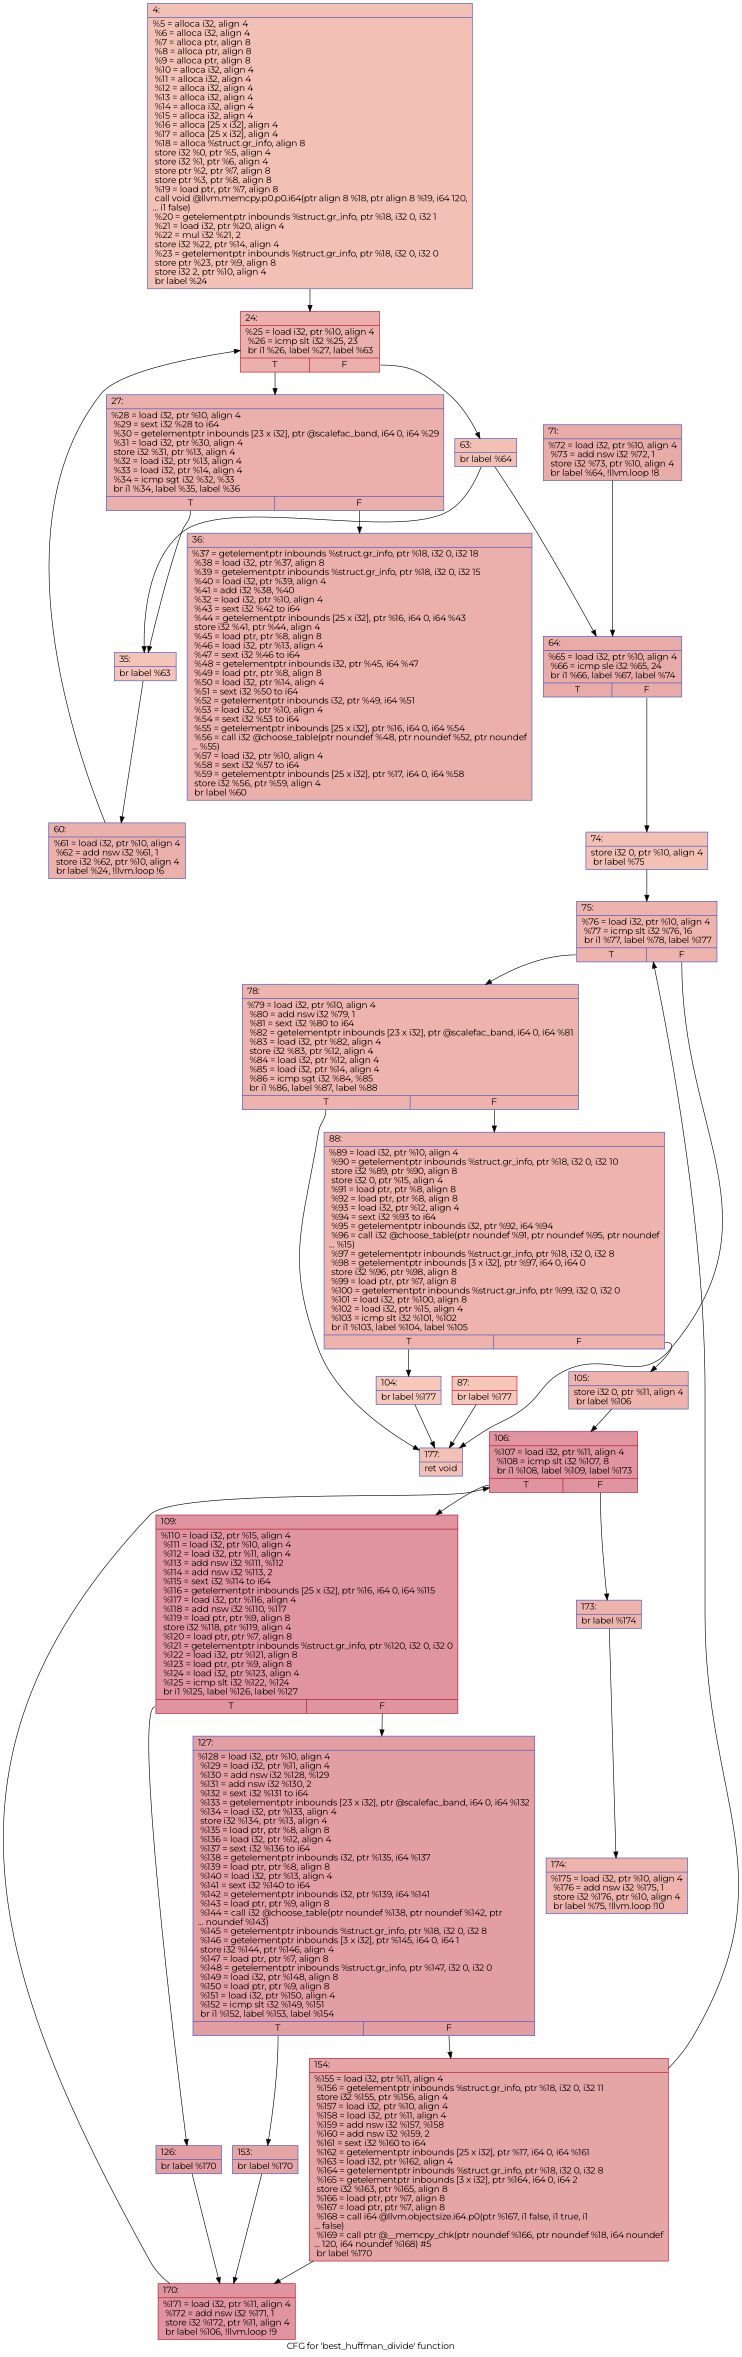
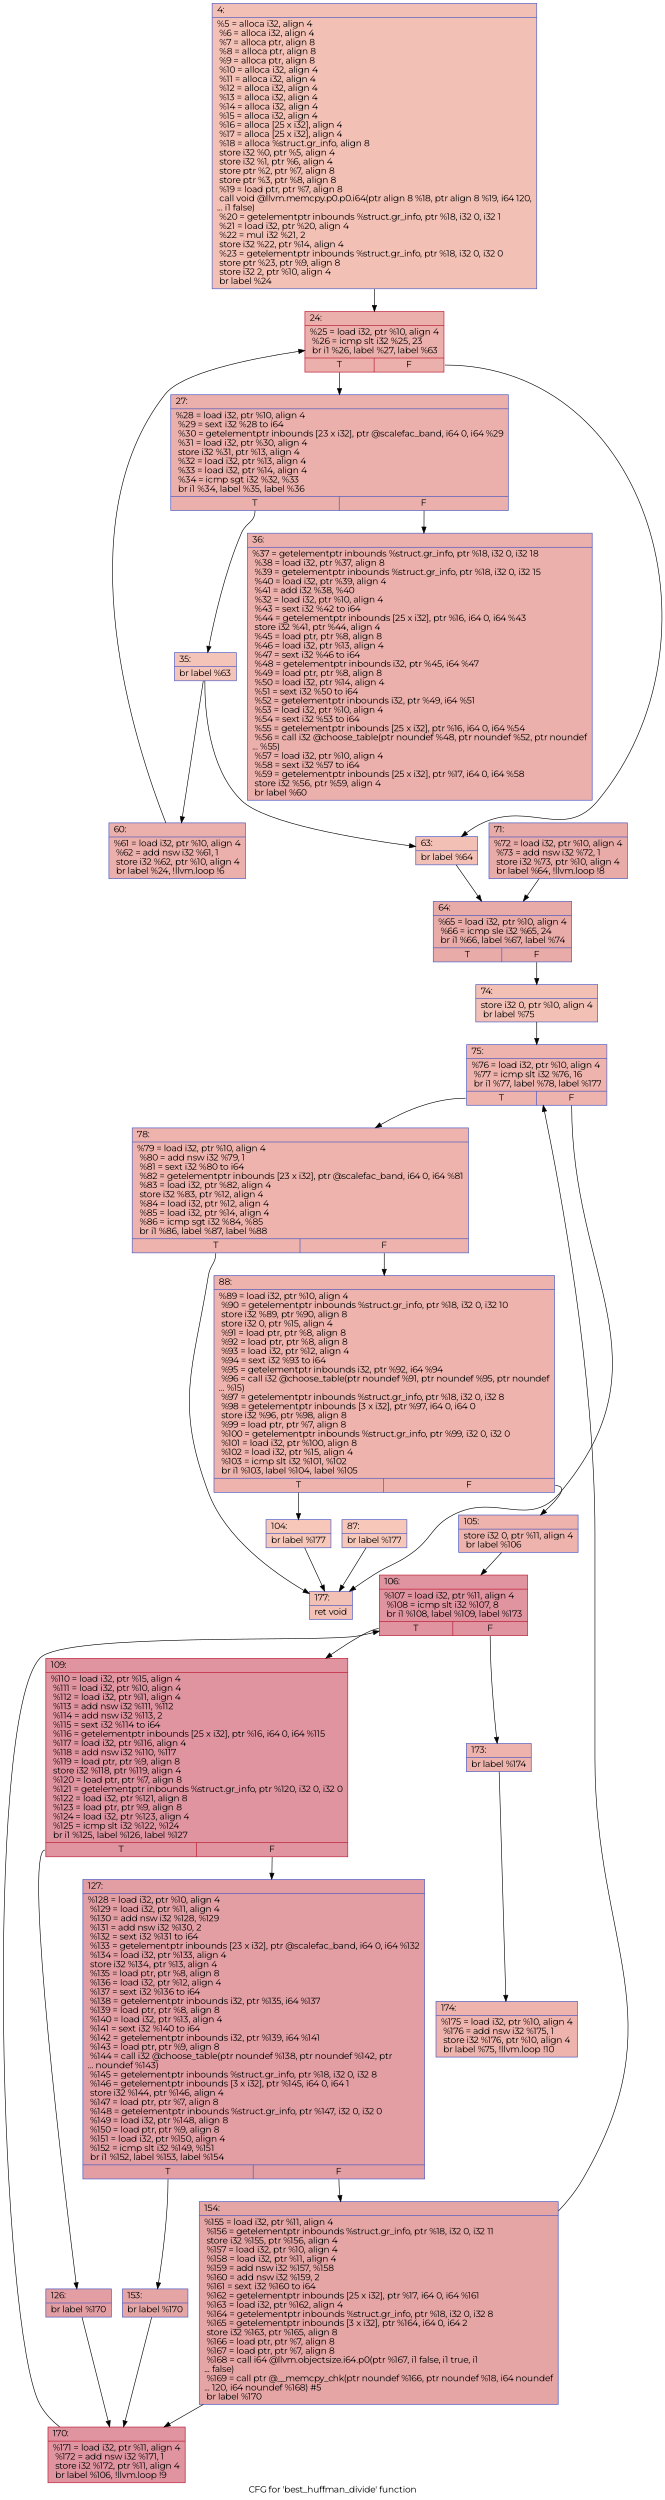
edge "63:" -> "35:": reversed
node "87:": color #b70d28ff -> #3d50c3ff
node "154:": color #b70d28ff -> #3d50c3ff
